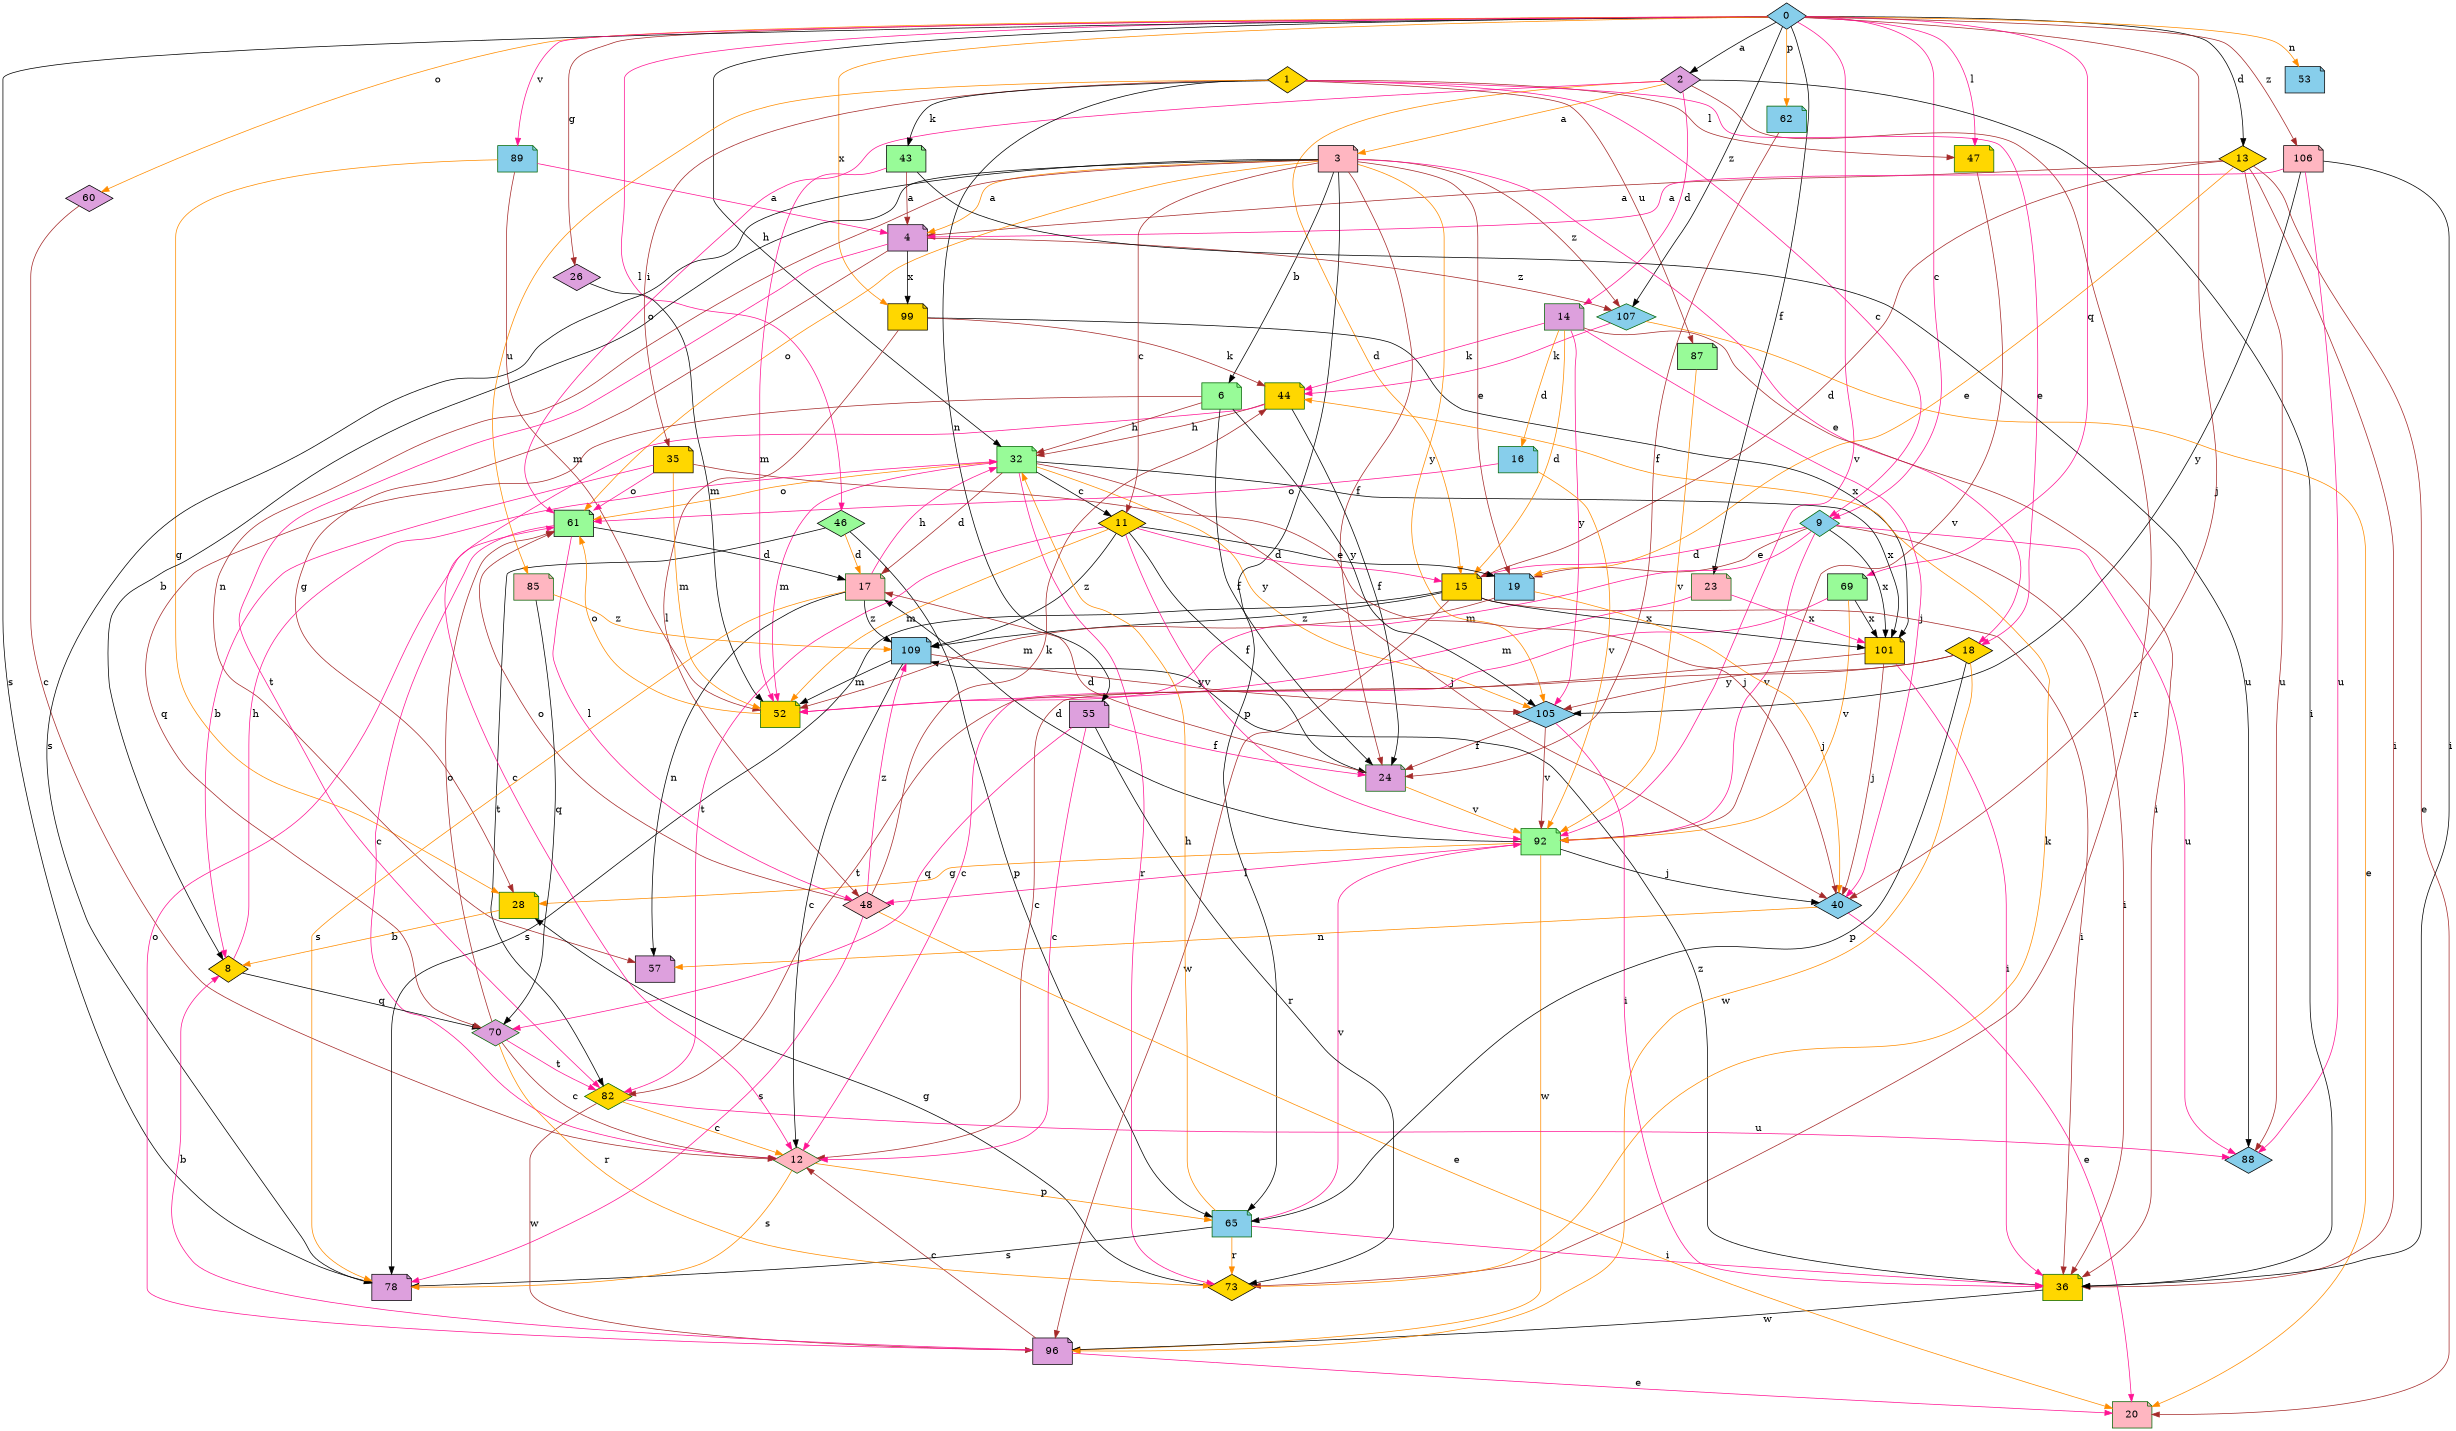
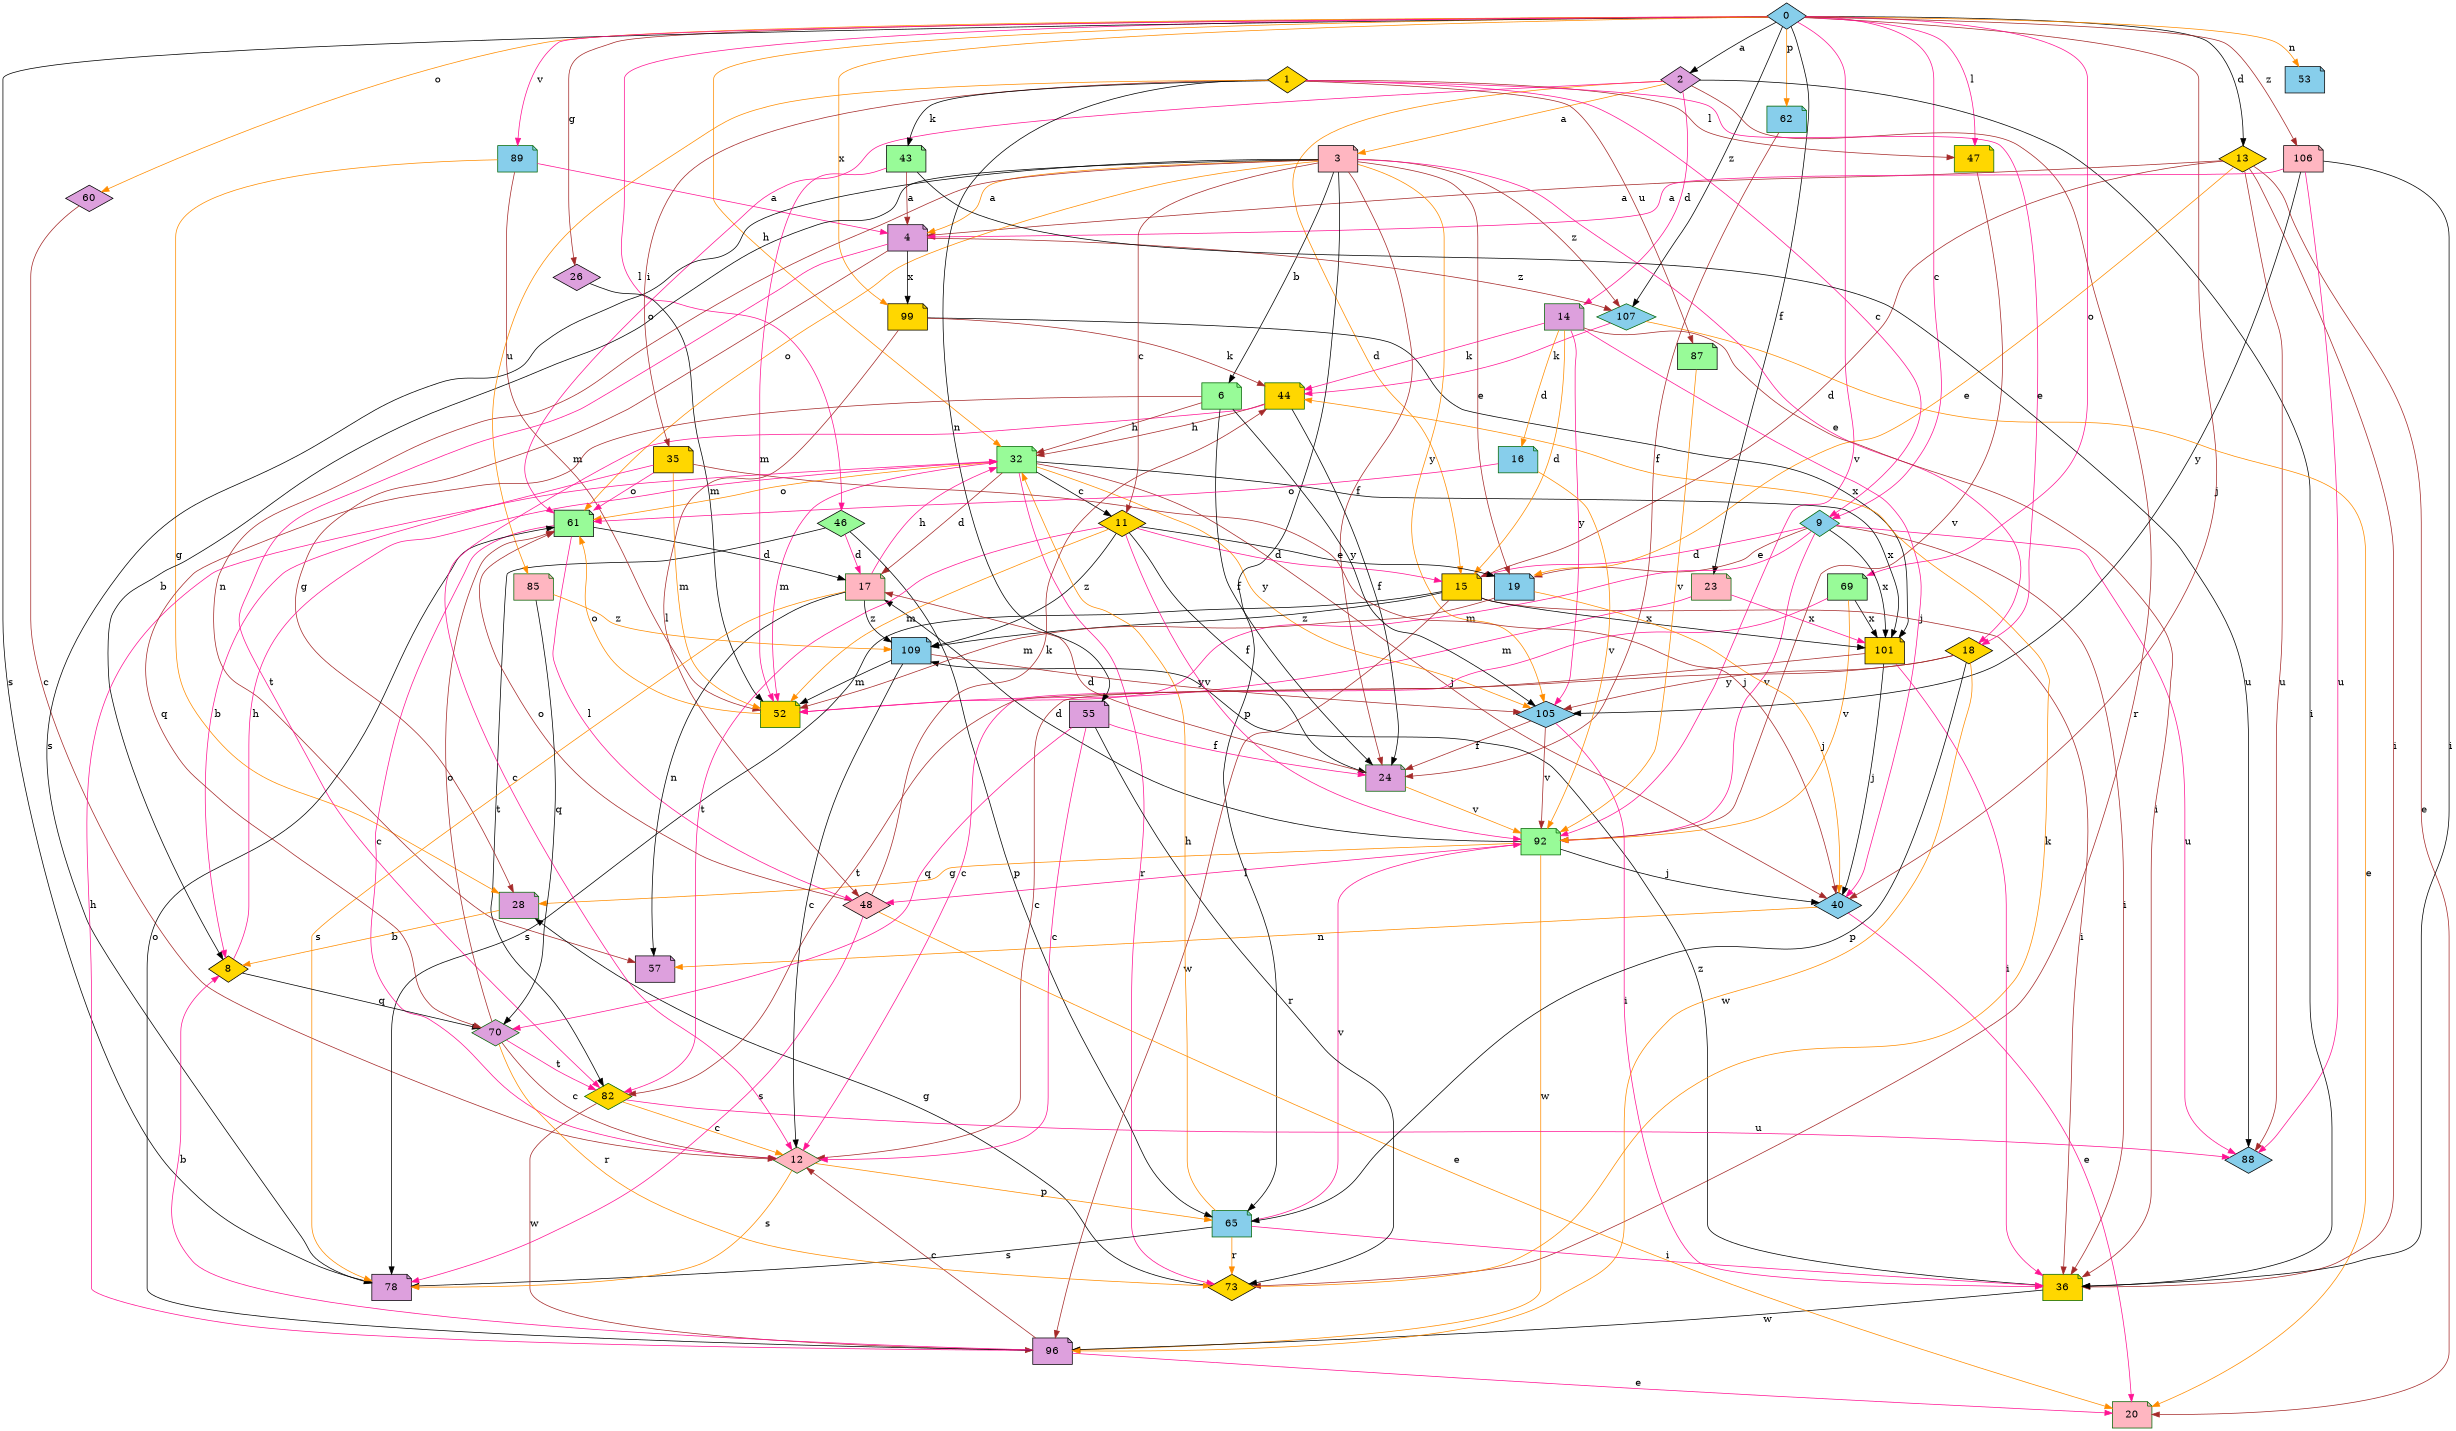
edge "0" -> "32": color black -> darkorange
edge "0" -> "69": label "q" -> "o"
edge "46" -> "17": color darkorange -> deeppink
edge "101" -> "40": color brown -> black
edge "48" -> "109": removed, label "z"
node "28": fillcolor gold -> plum
edge "96" -> "32": added, label "h"
edge "96" -> "61": color deeppink -> black
